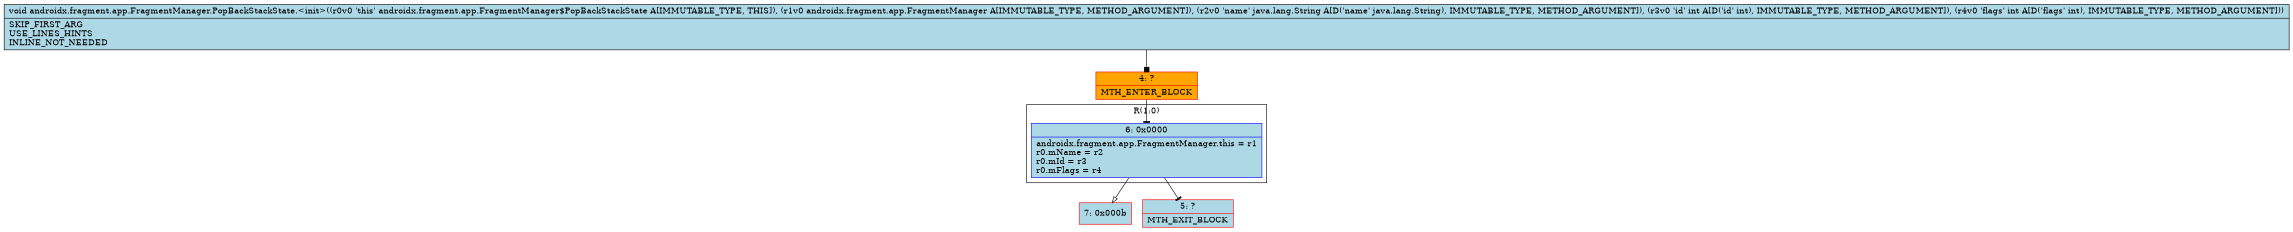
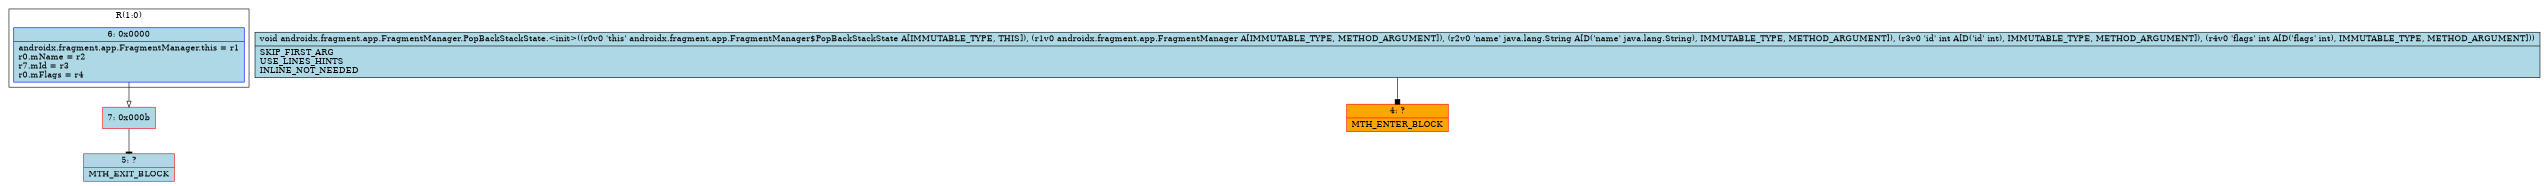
edge "4: ?" -> "6: 0x0000": removed
node "6: 0x0000": text "r0.mId = r3" -> "r7.mId = r3"
edge "6: 0x0000" -> "5: ?": now "7: 0x000b" -> "5: ?"
